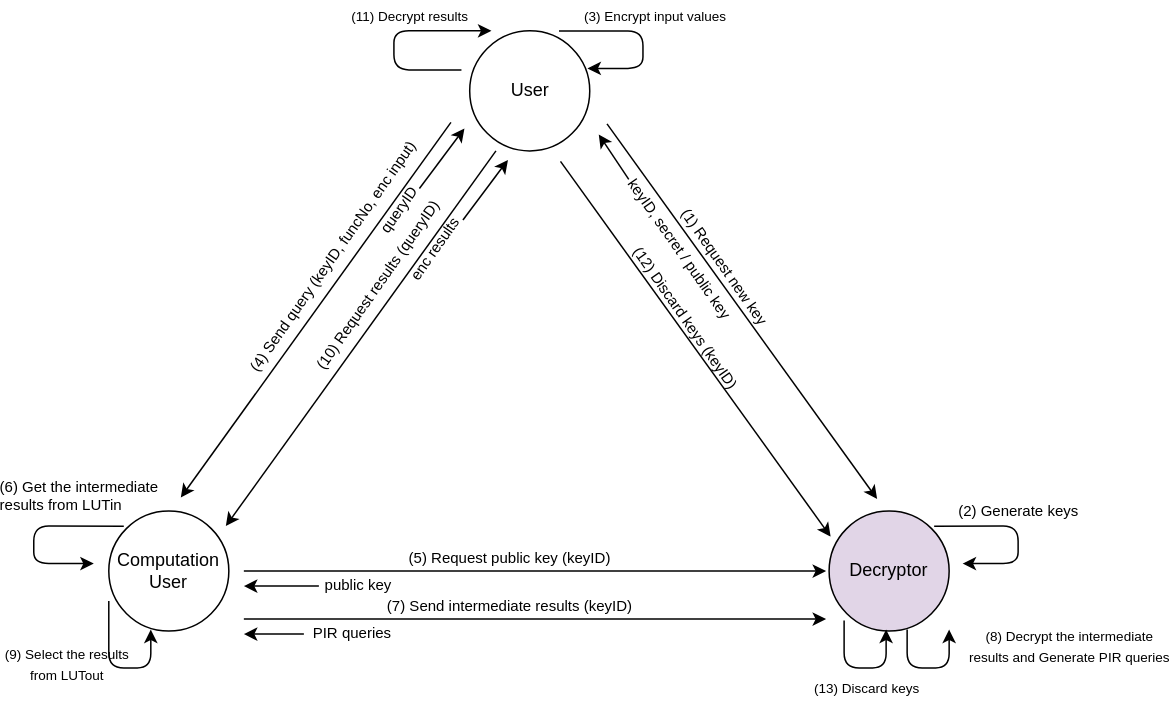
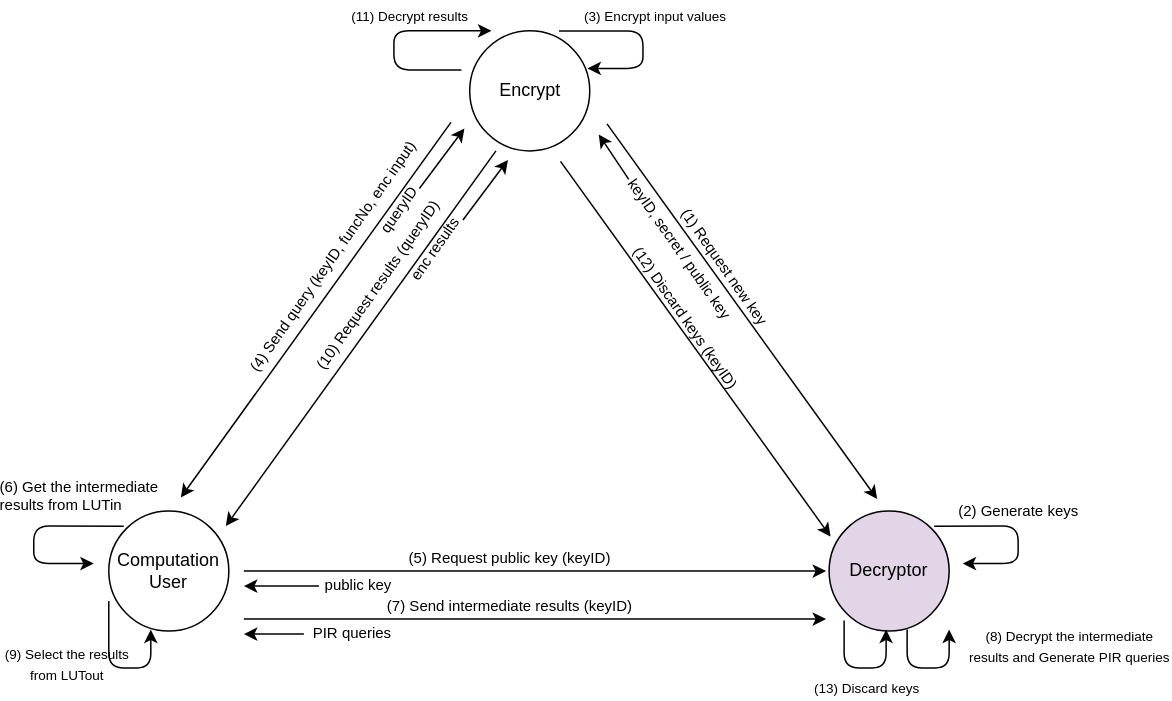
node "User": label "User" -> "Encrypt"
